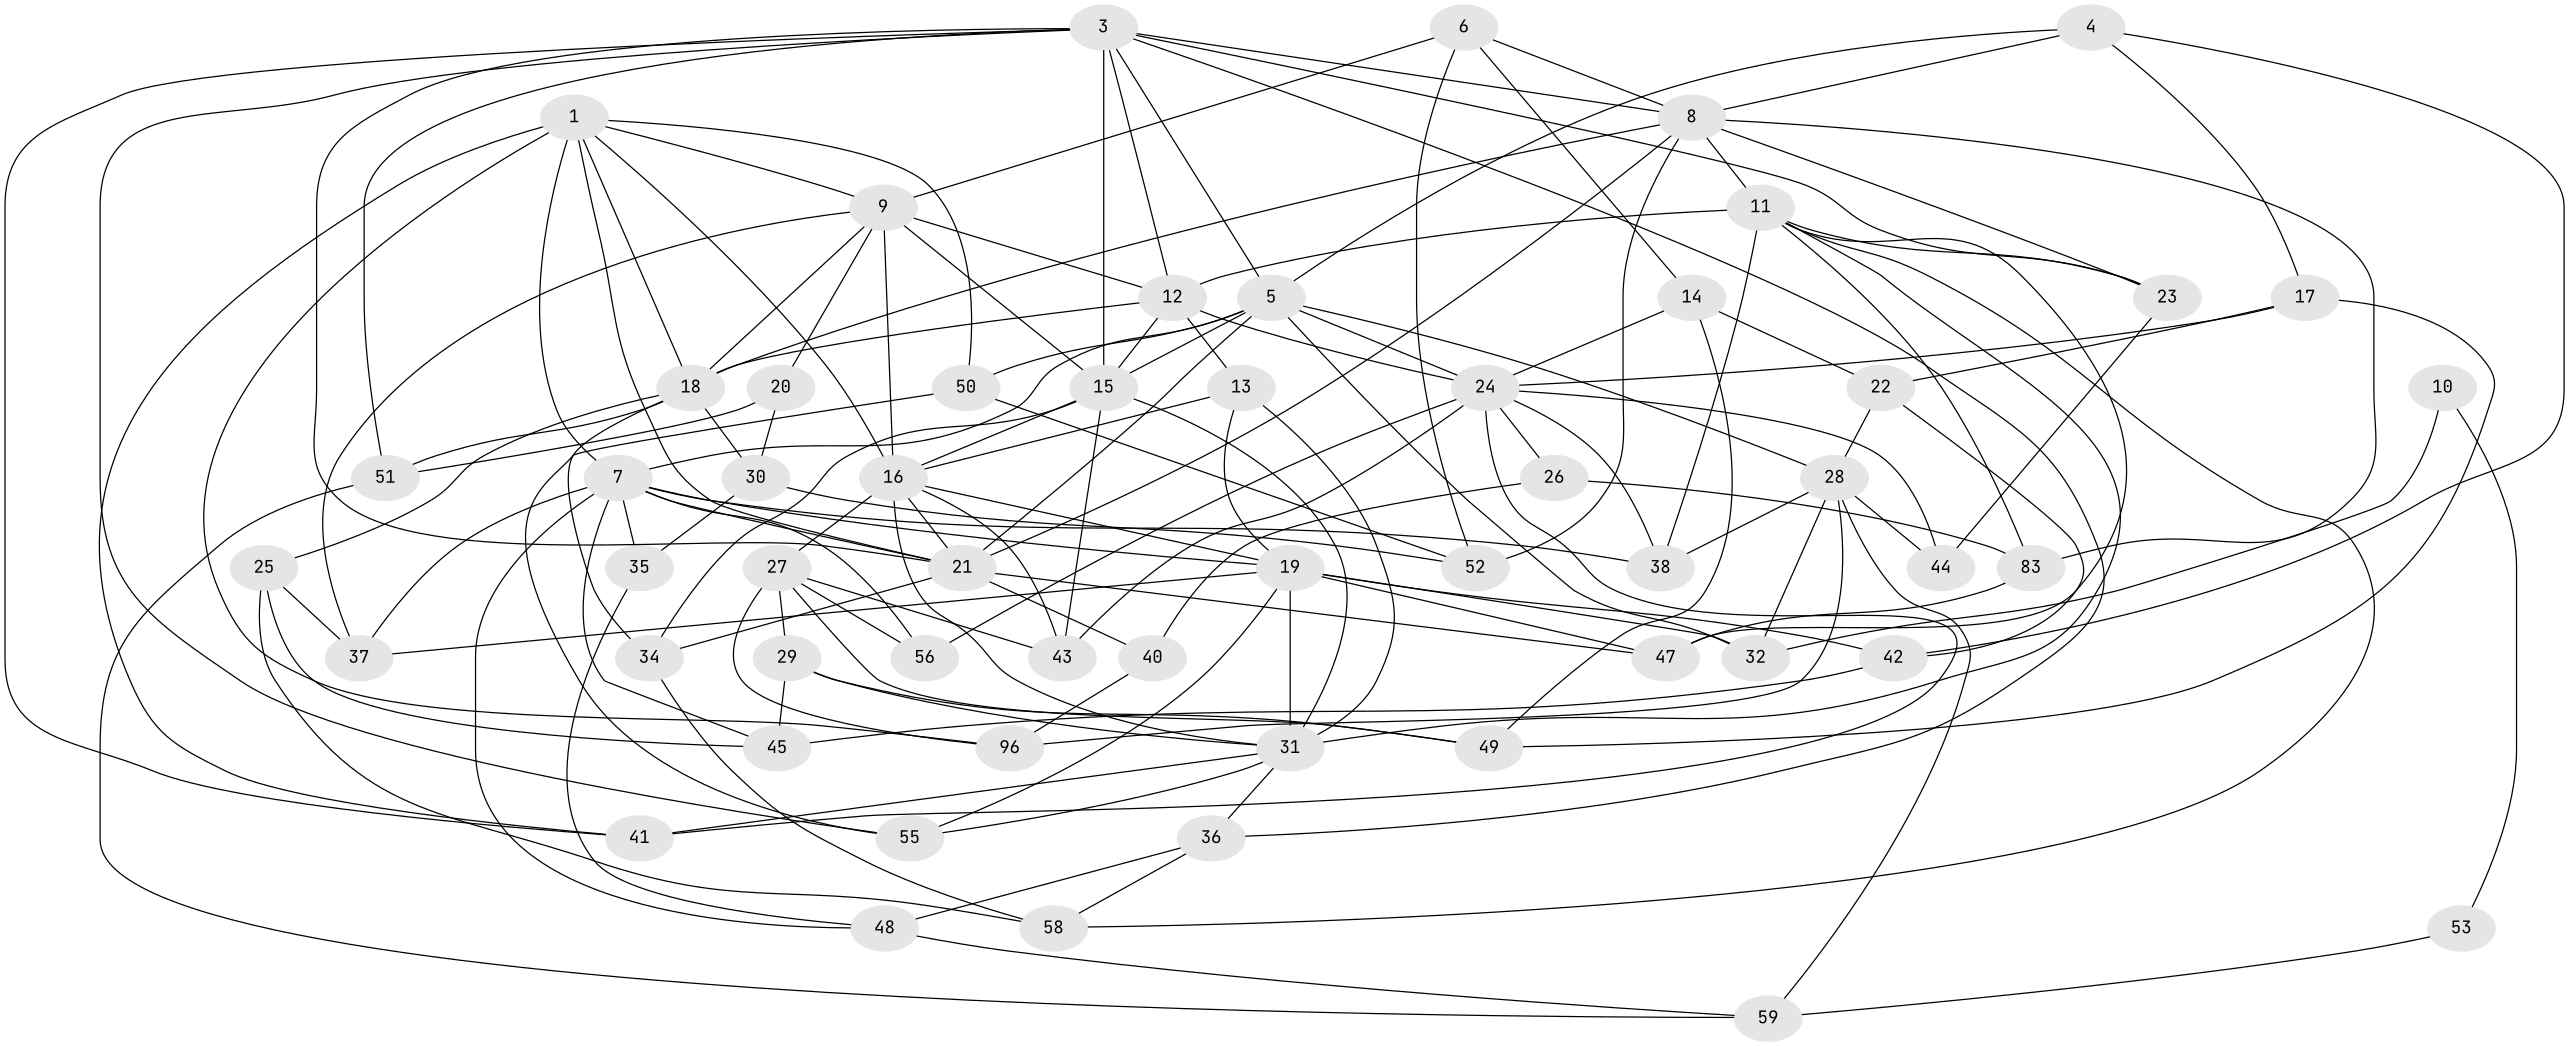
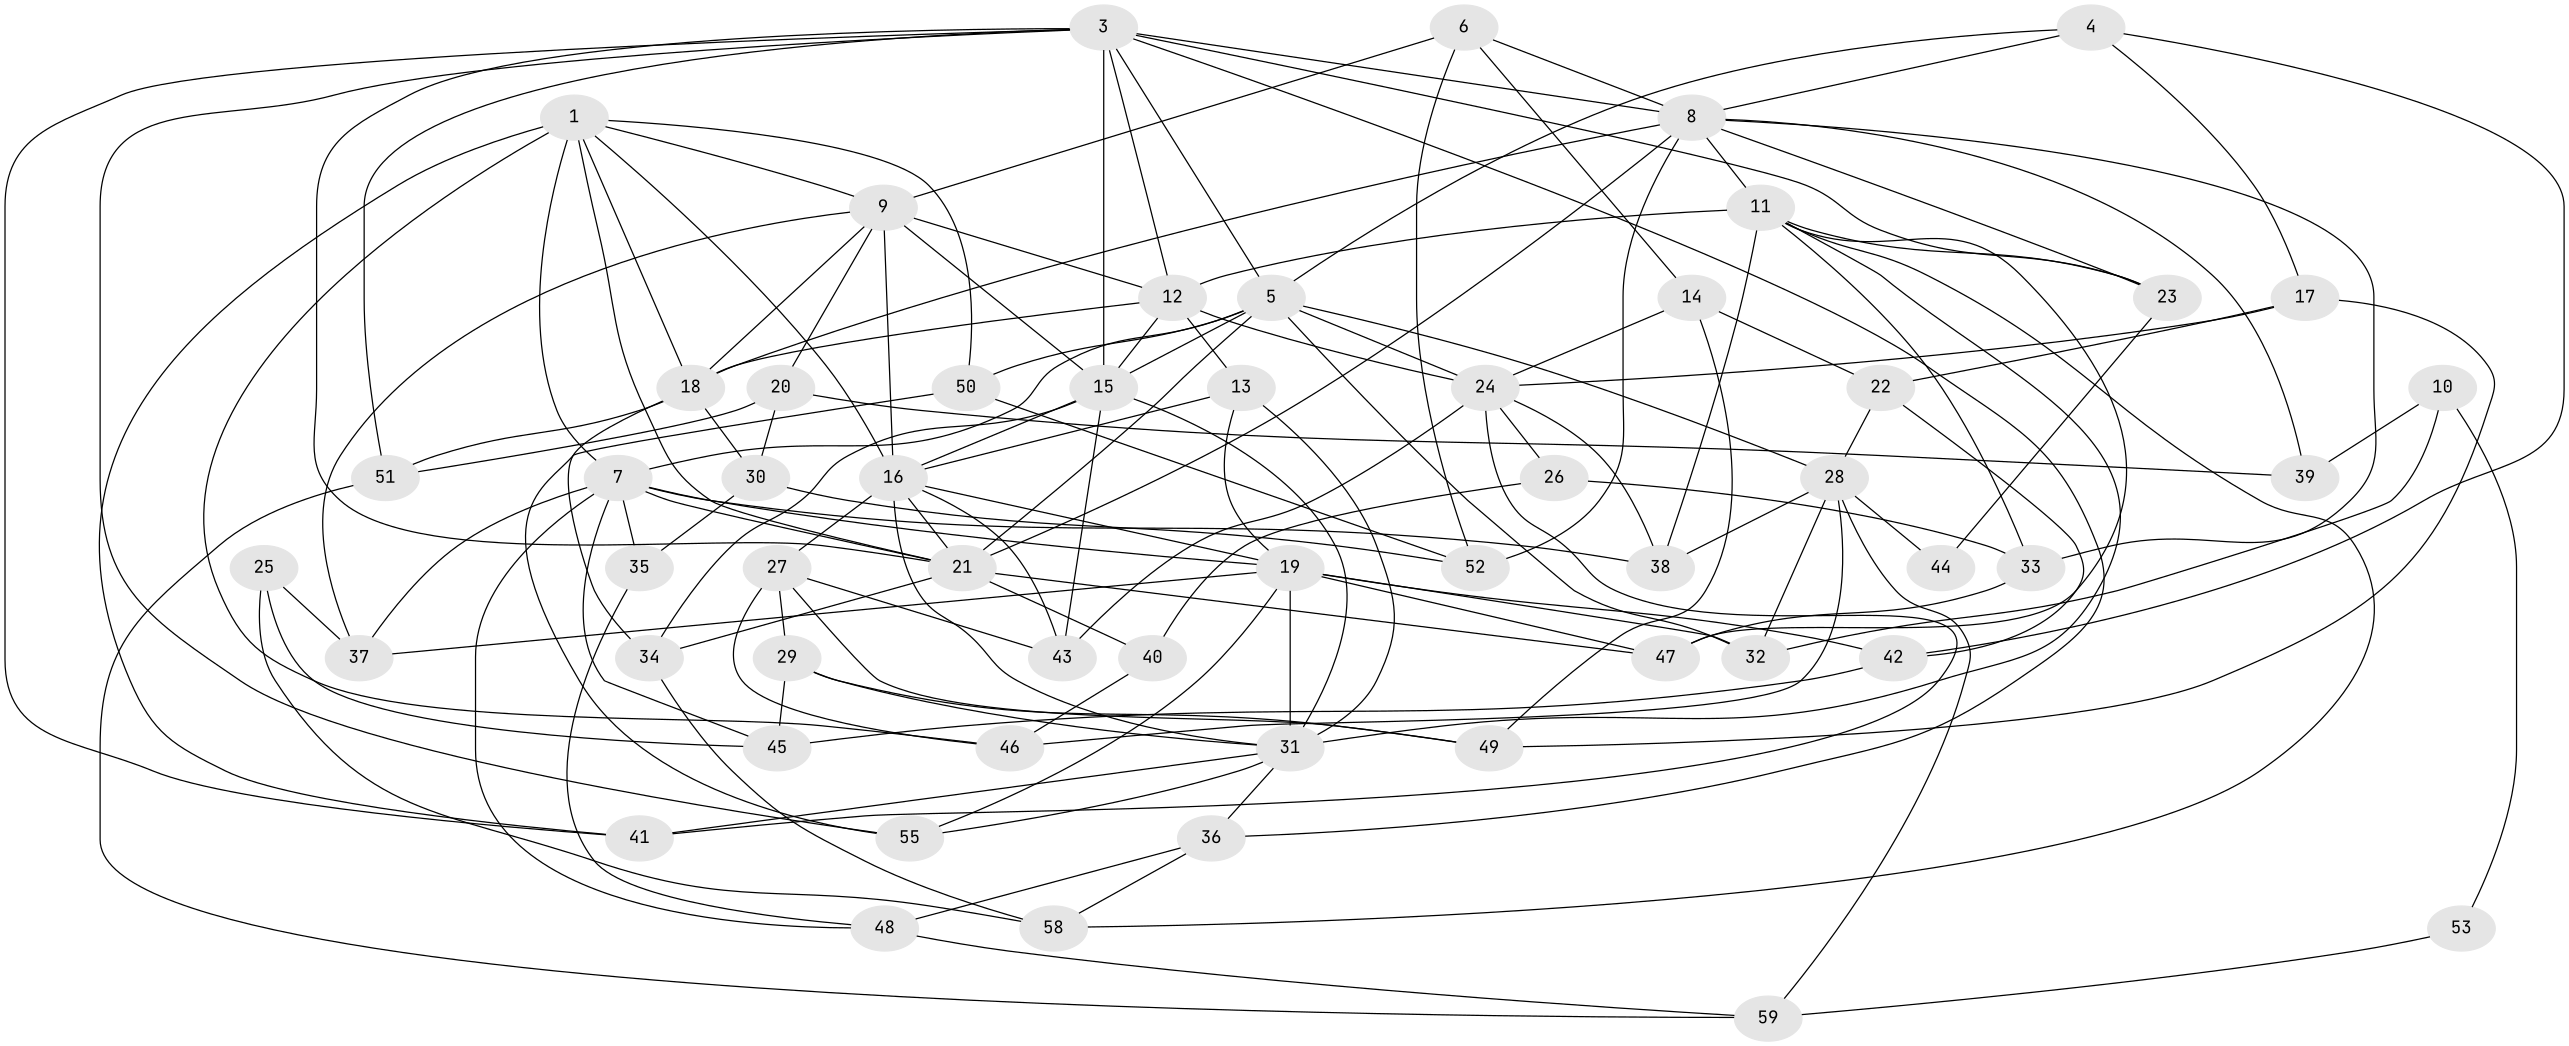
edge "24" -- "44": removed
node "39": added
edge "18" -- "25": removed
node "83": label "83" -> "33"
node "56": removed
node "96": label "96" -> "46"
